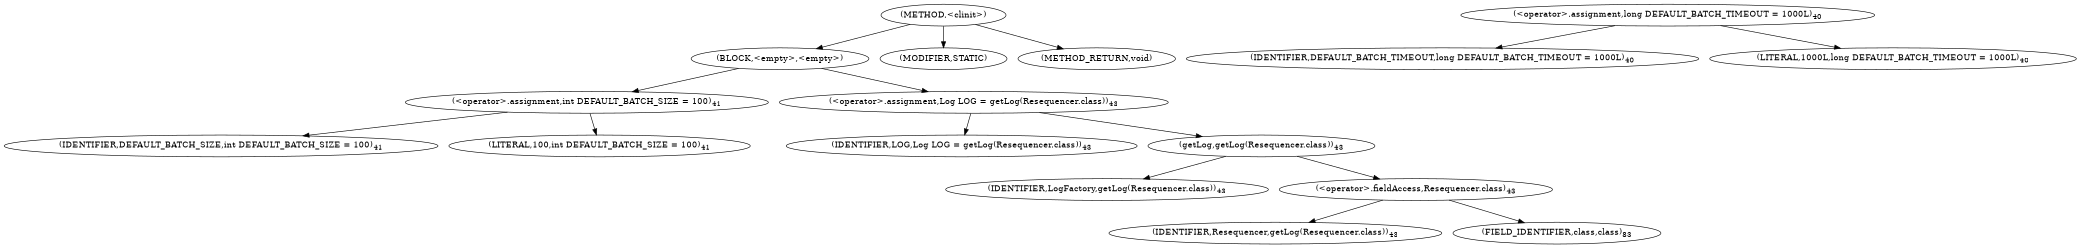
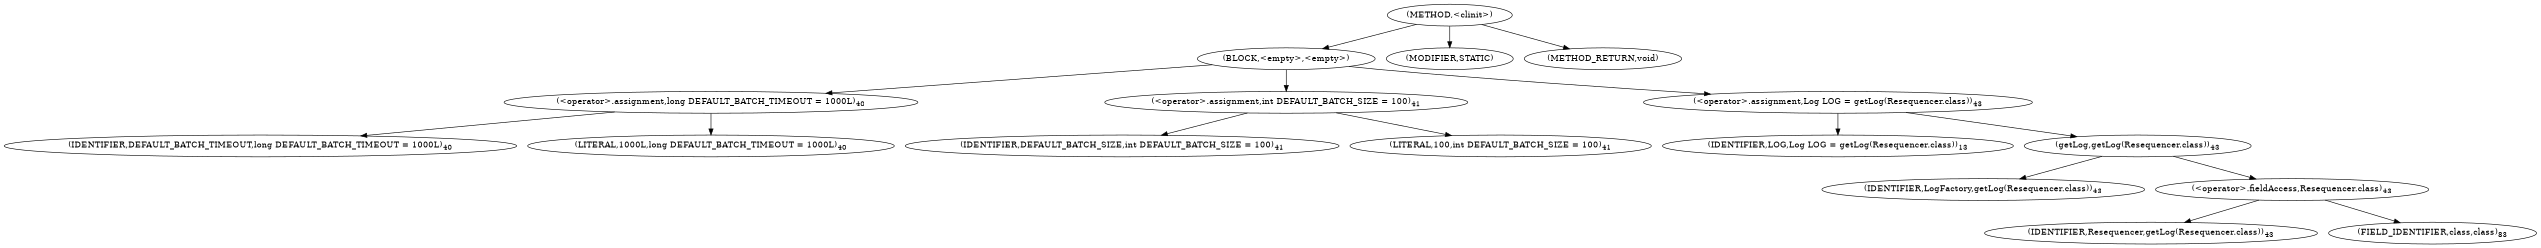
edge "(BLOCK,<empty>,<empty>)" -> "(<operator>.assignment,long DEFAULT_BATCH_TIMEOUT = 1000L)": added
node "(IDENTIFIER,LOG,Log LOG = getLog(Resequencer.class))": text "43" -> "13"
